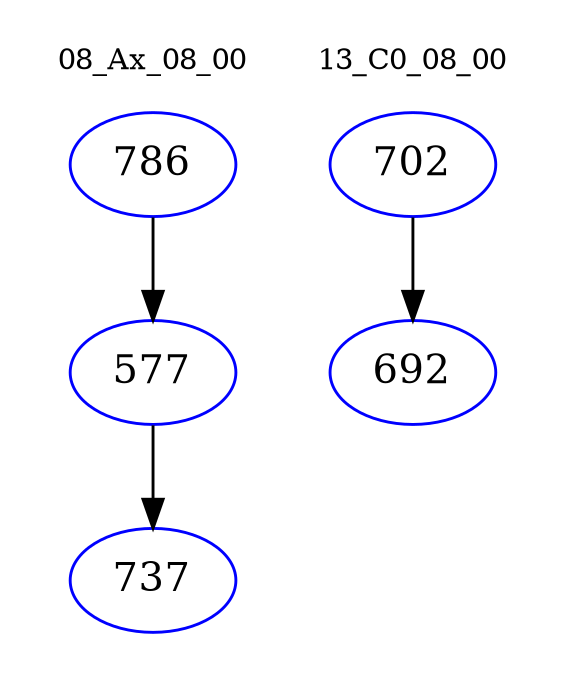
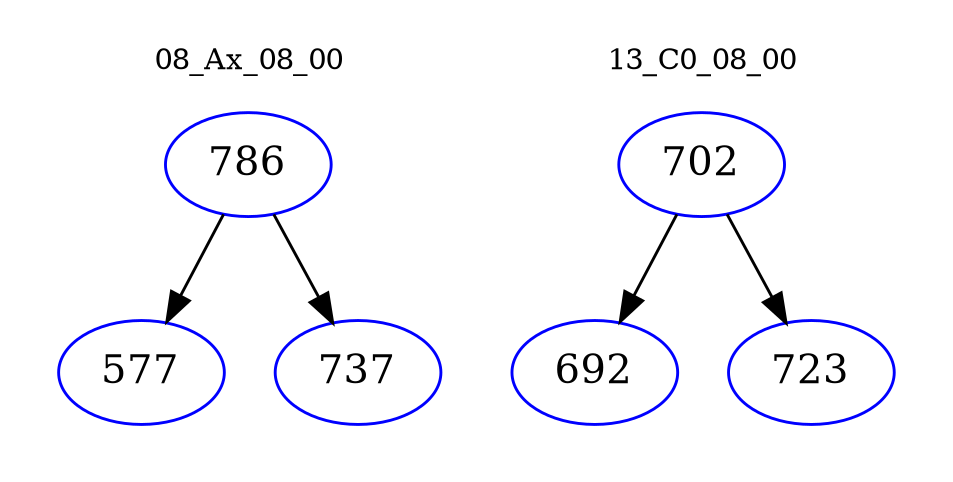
node "723": added
edge "577" -> "737": now "786" -> "737"
